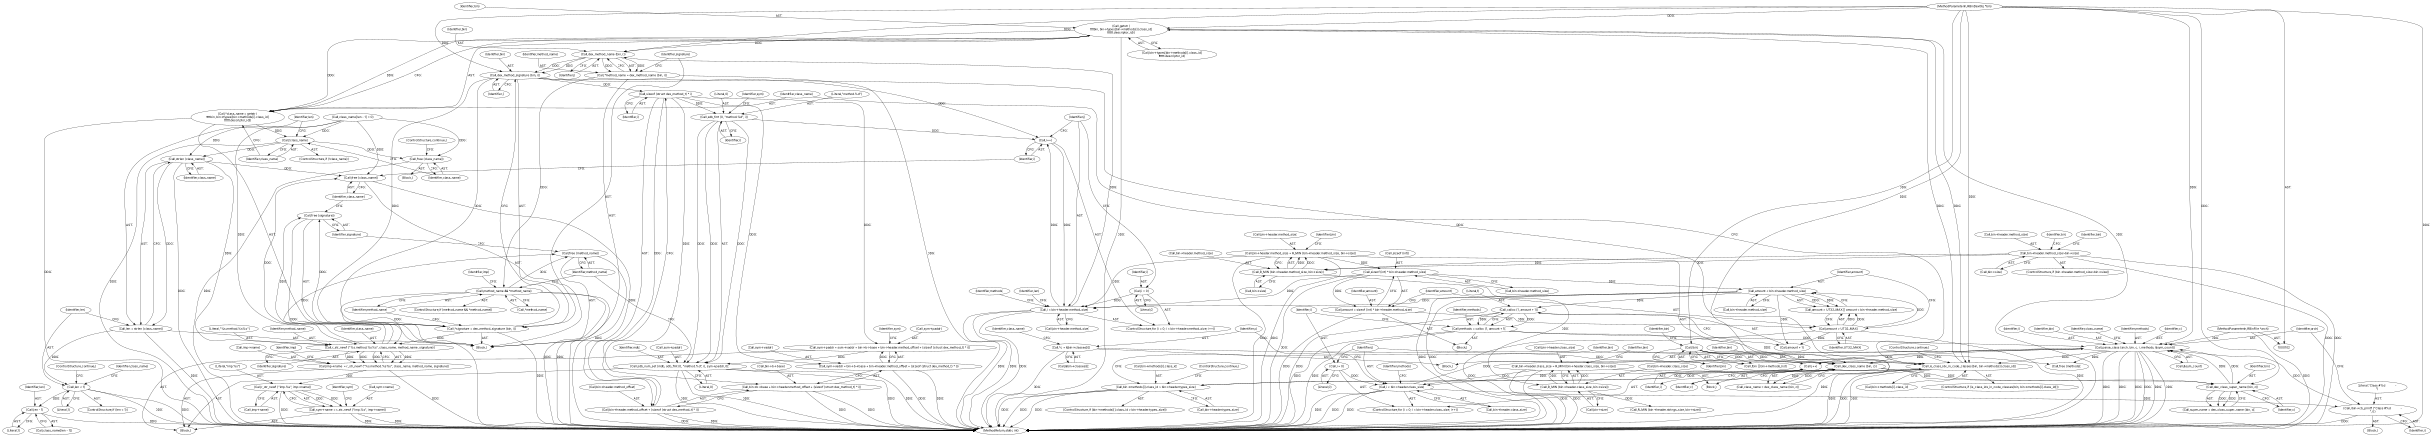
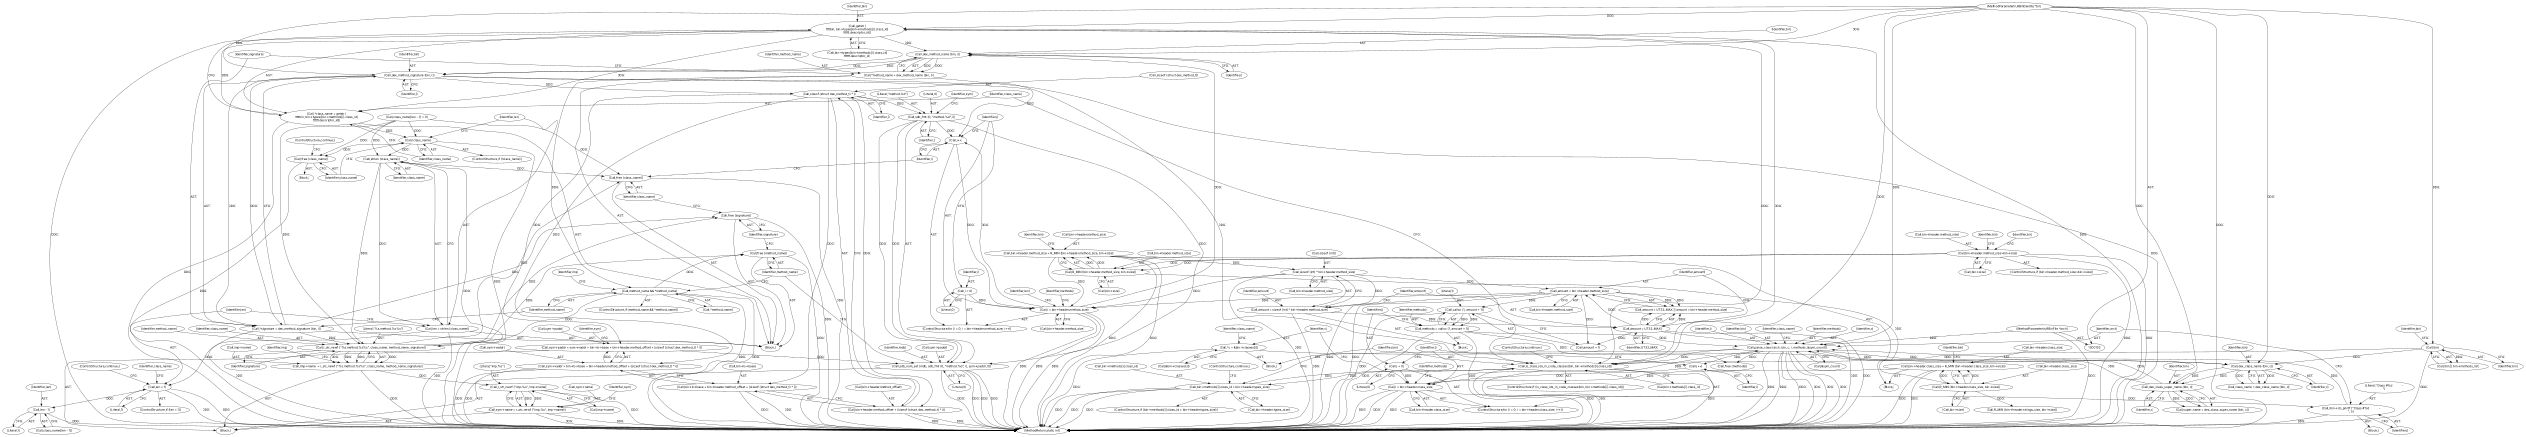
node "(Call,sizeof (struct dex_method_t))": added
